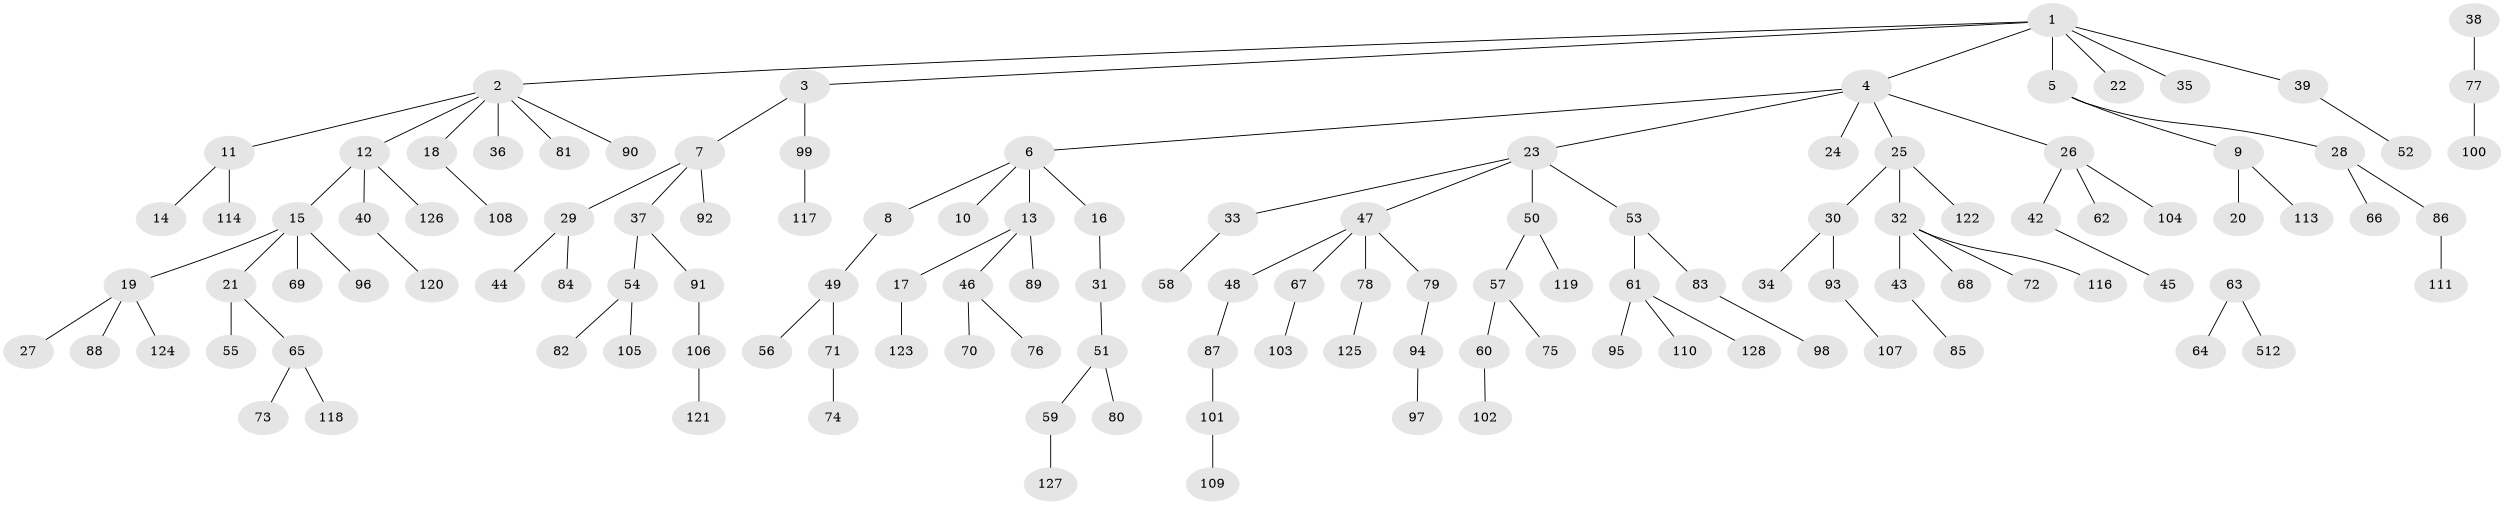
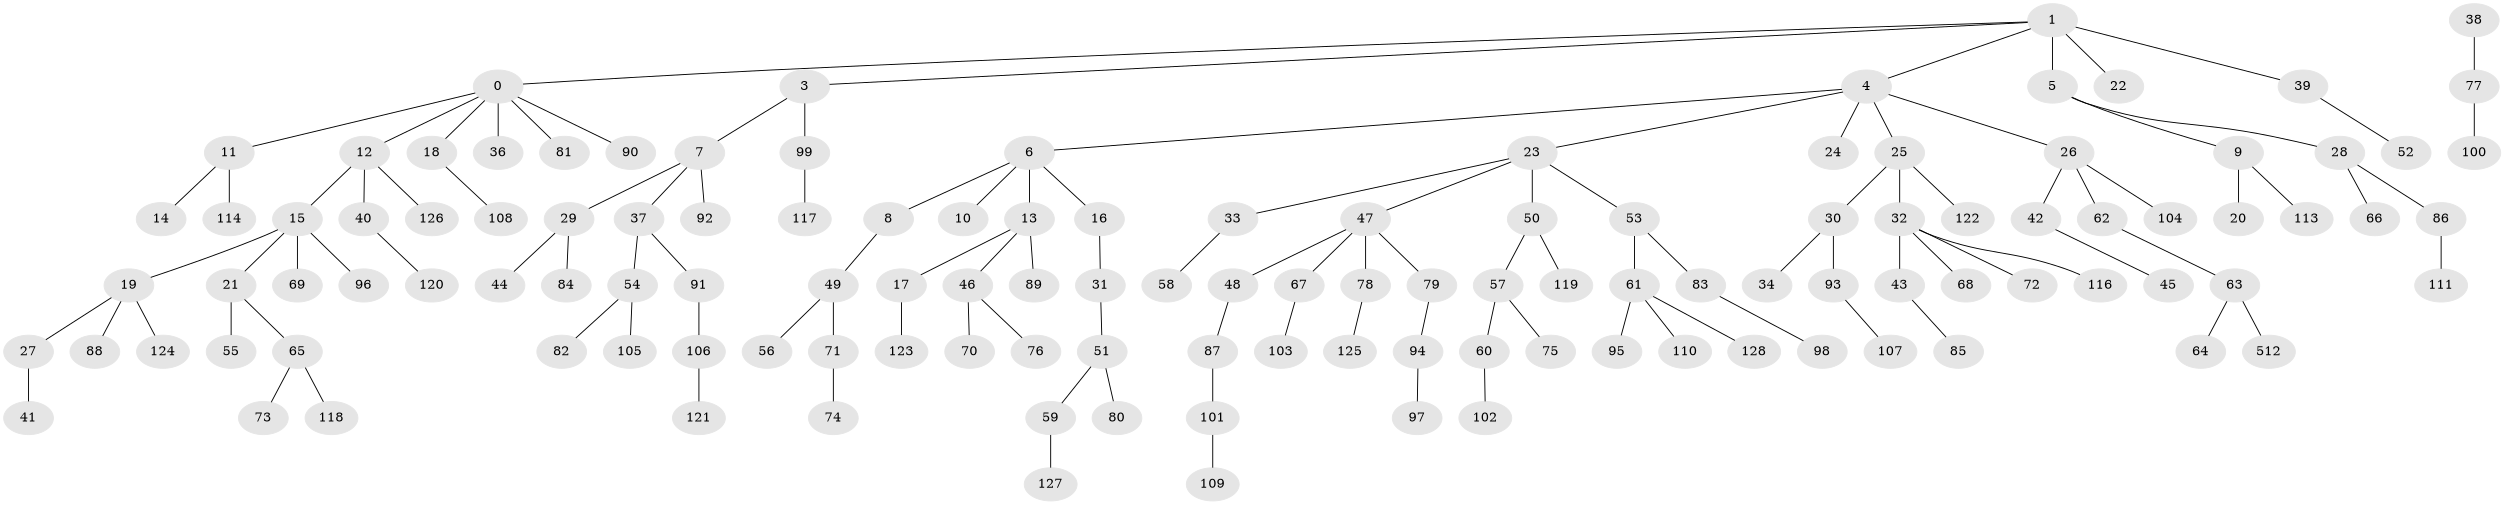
node "2": label "2" -> "0"
node "35": removed
edge "62" -- "63": added
node "41": added
